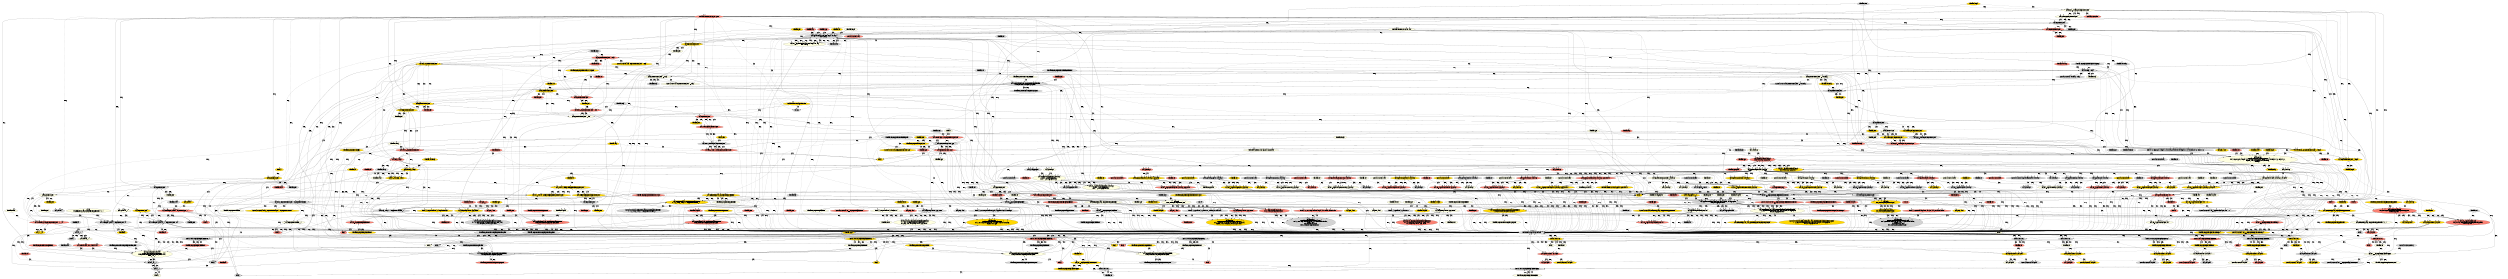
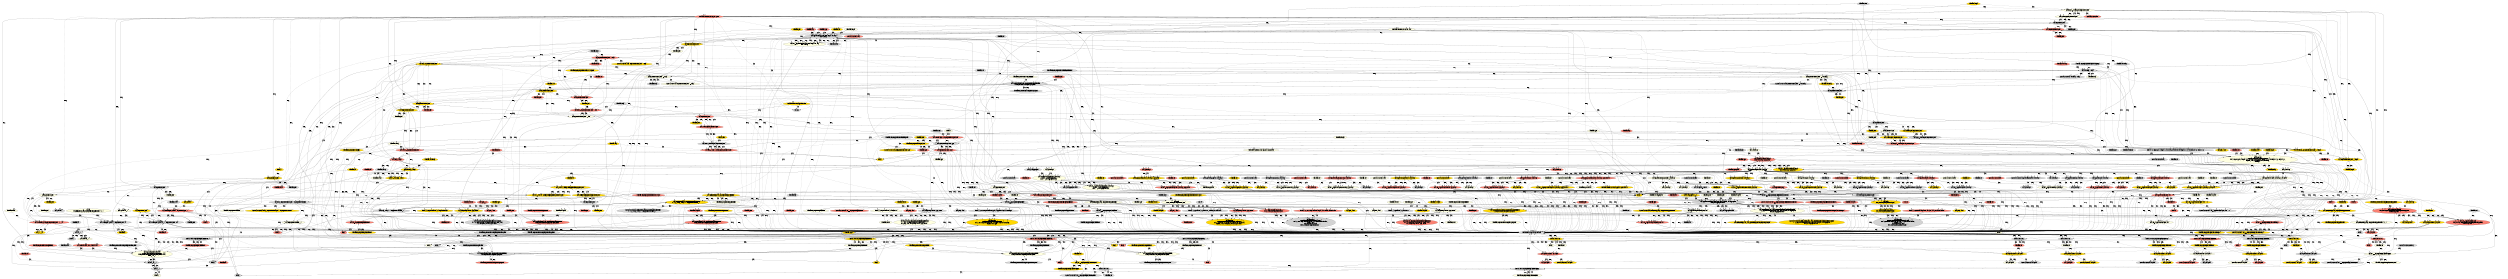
edge "(Call,type = stream_getc(BGP_INPUT(peer)))" -> "(Call,CHECK_BITMAP(seen, type))": added, label "DDG:"
edge "(MethodParameterIn,struct bgp_nlri *mp_withdraw)" -> "(Call,bgp_mp_unreach_parse(&attr_args, mp_withdraw))": reversed
edge "(Call,ret = bgp_mp_reach_parse(&attr_args, mp_update))" -> "(Call,ret == BGP_ATTR_PARSE_ERROR_NOTIFYPLS)": now "(Call,*as4_path = NULL)" -> "(Call,ret == BGP_ATTR_PARSE_ERROR_NOTIFYPLS)"
node "(ControlStructure,if (ret != BGP_ATTR_PARSE_PROCEED))": added
